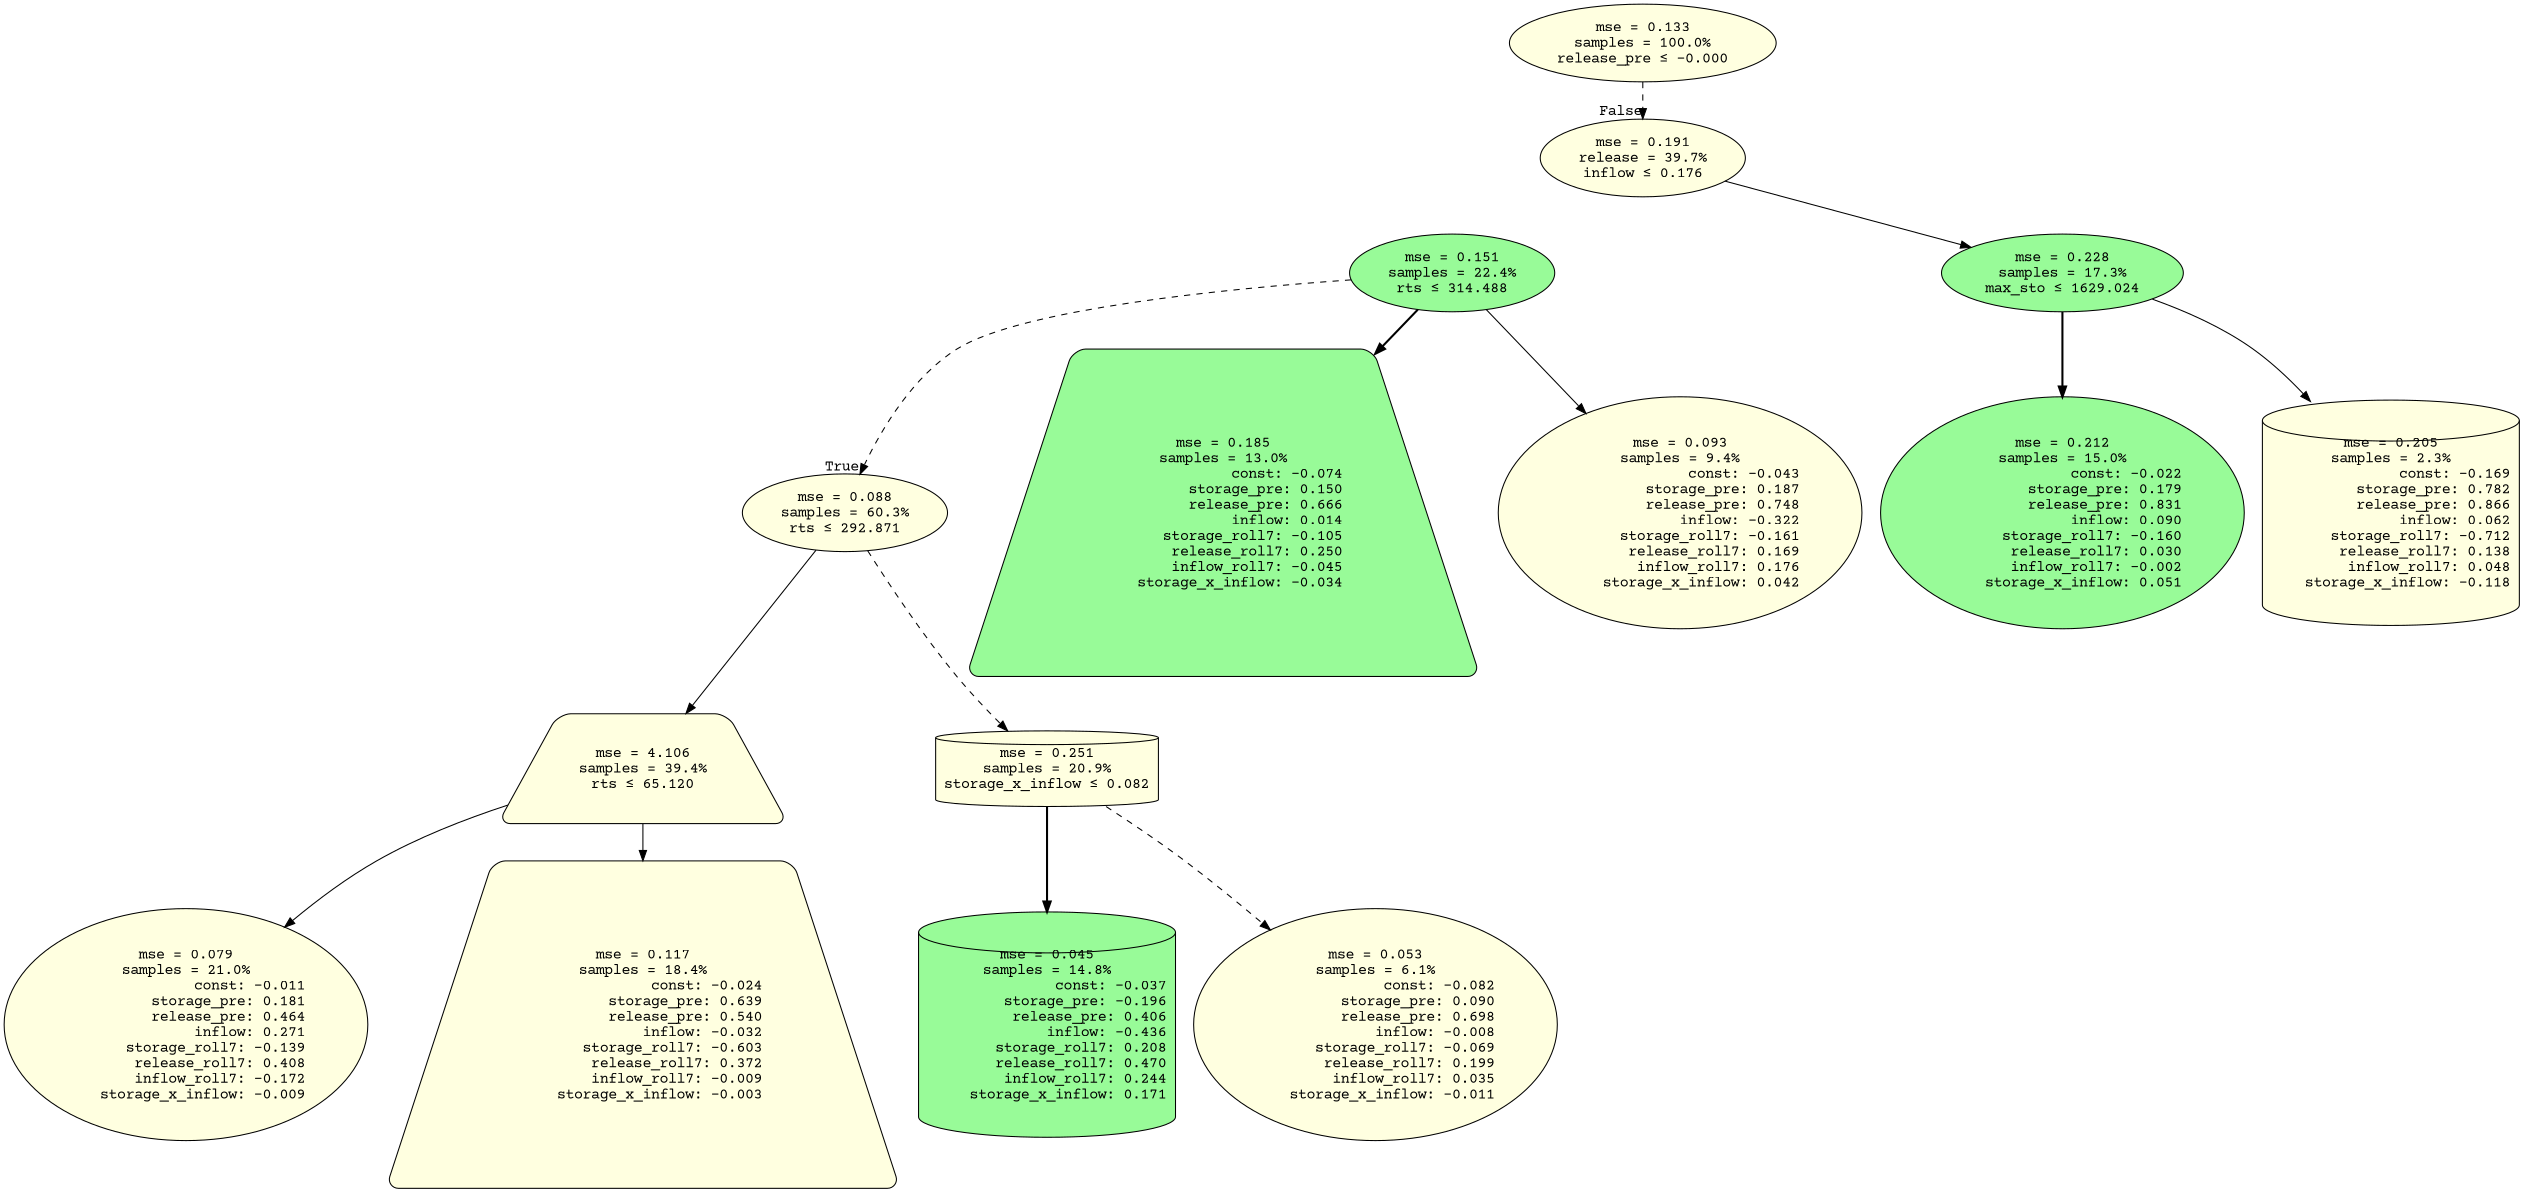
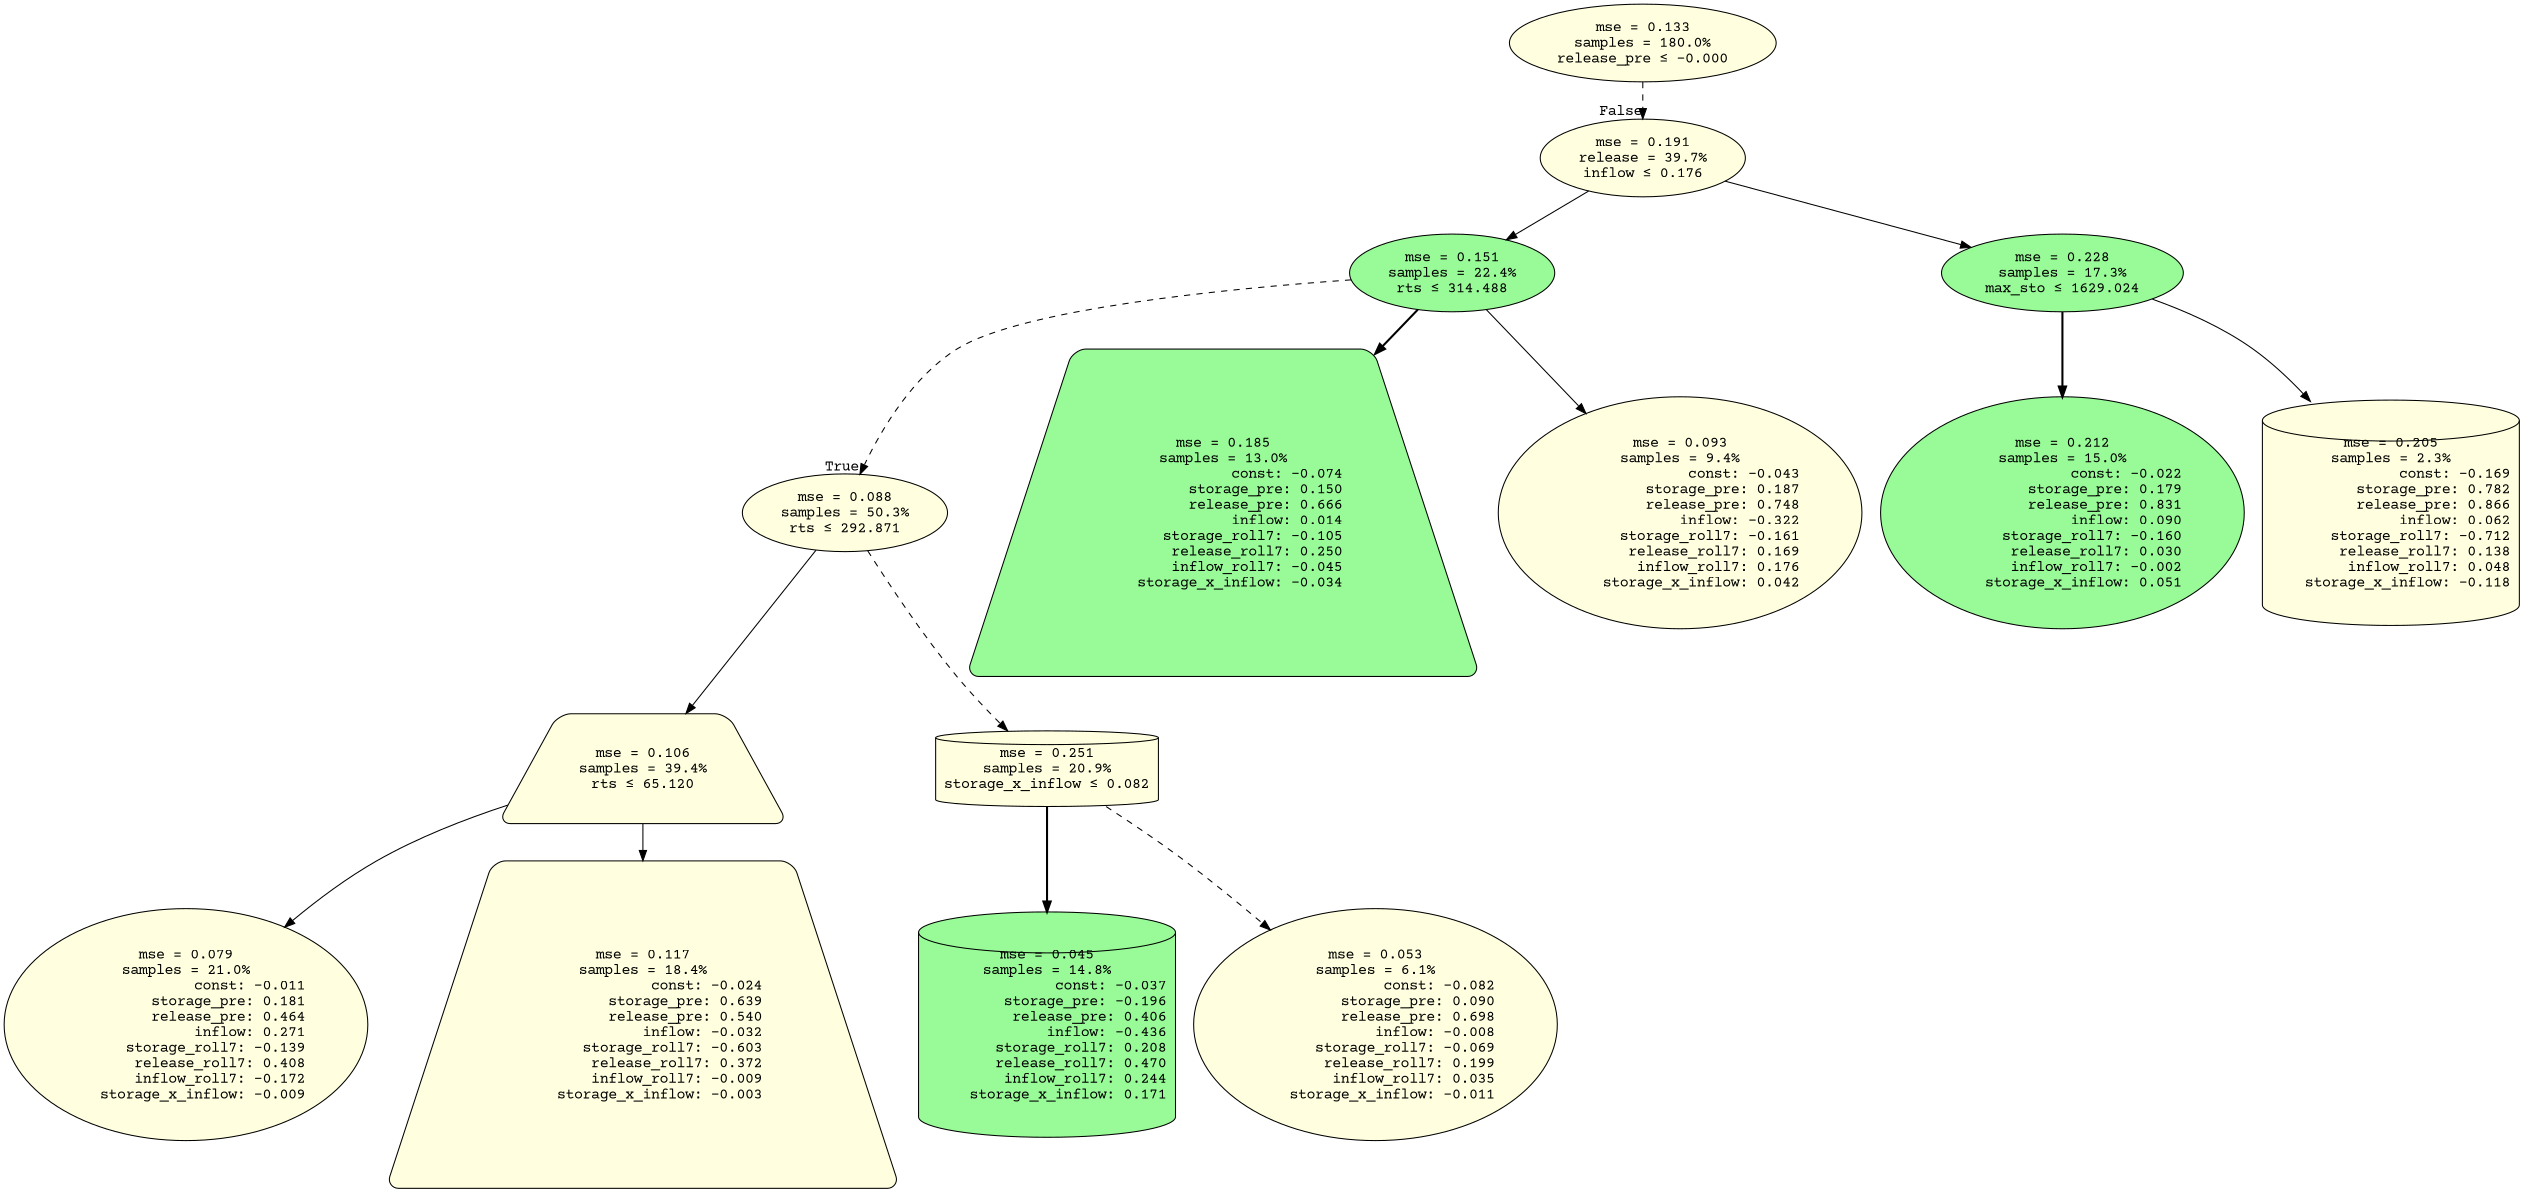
node "mse = 0.133 samples = 100.0% release_pre ≤ -0.000": label "mse = 0.133 samples = 100.0% release_pre ≤ -0.000" -> "mse = 0.133 samples = 180.0% release_pre ≤ -0.000"
edge "mse = 0.191 release = 39.7% inflow ≤ 0.176" -> "mse = 0.151 samples = 22.4% rts ≤ 314.488": added
node "mse = 0.088 samples = 60.3% rts ≤ 292.871": label "mse = 0.088 samples = 60.3% rts ≤ 292.871" -> "mse = 0.088 samples = 50.3% rts ≤ 292.871"
node "mse = 4.106 samples = 39.4% rts ≤ 65.120": label "mse = 4.106 samples = 39.4% rts ≤ 65.120" -> "mse = 0.106 samples = 39.4% rts ≤ 65.120"
